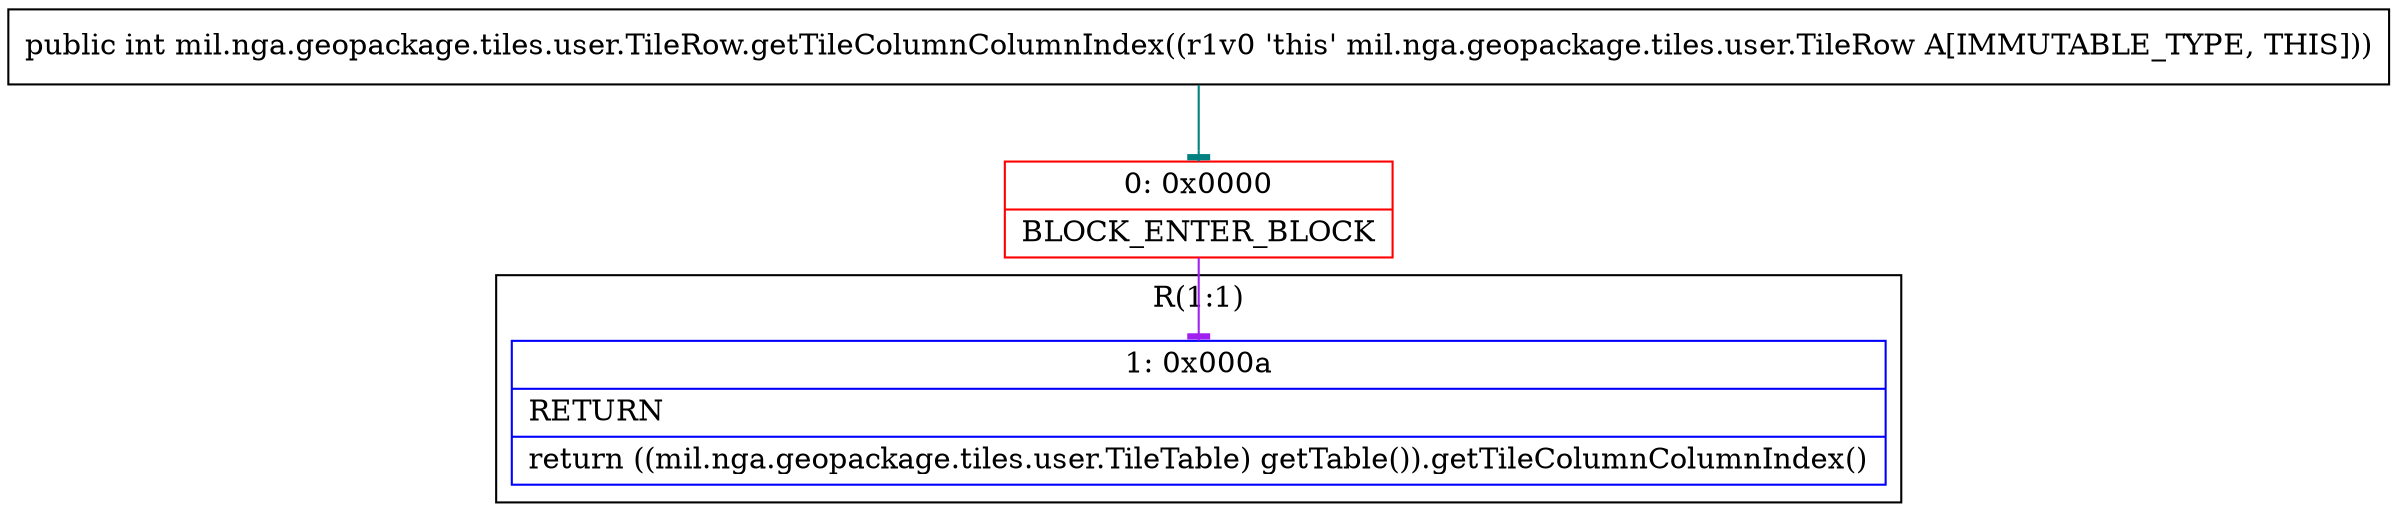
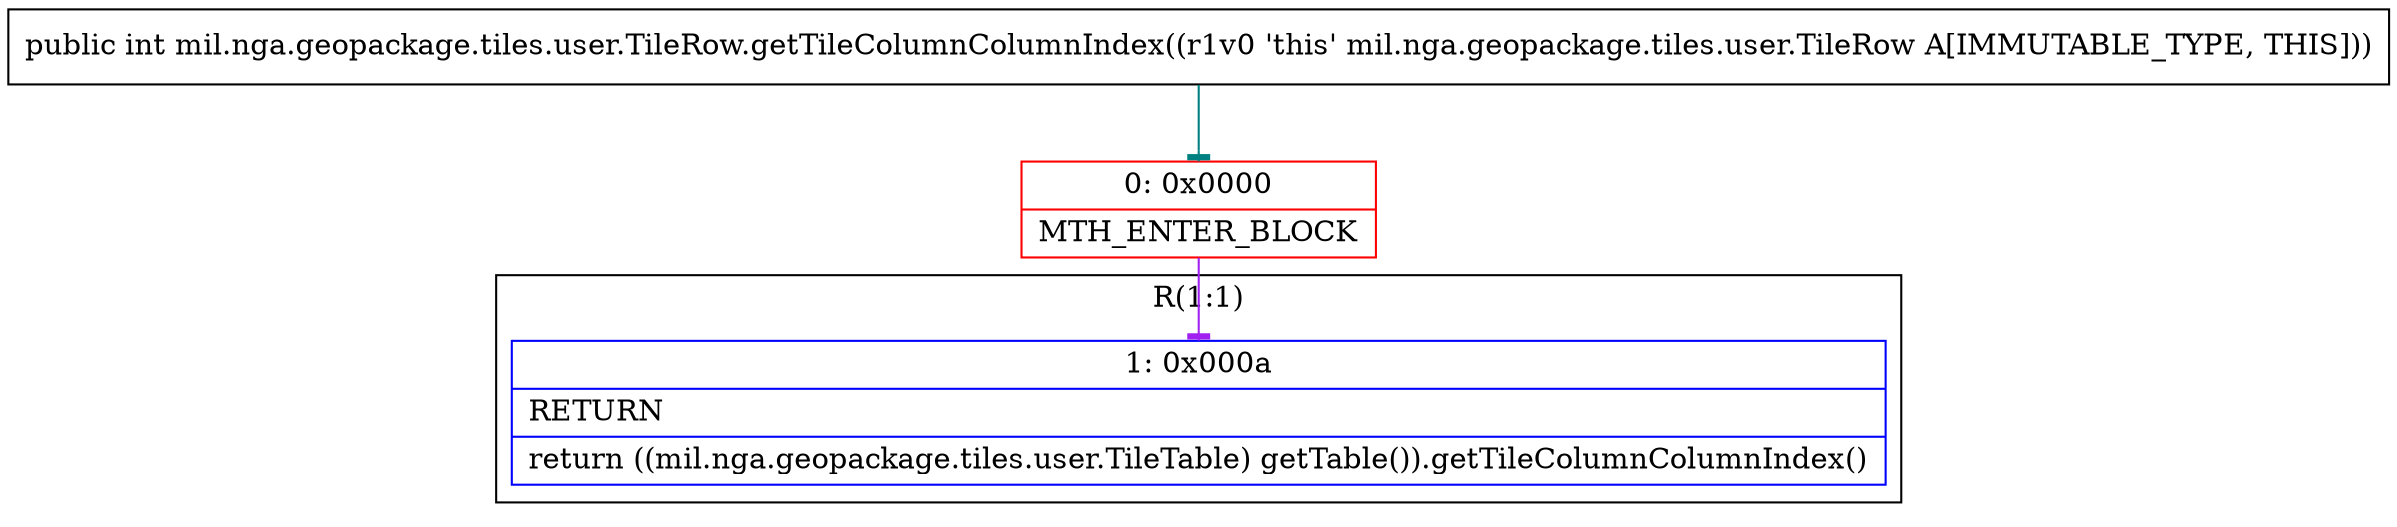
node "0: 0x0000": text "BLOCK_ENTER_BLOCK" -> "MTH_ENTER_BLOCK"
